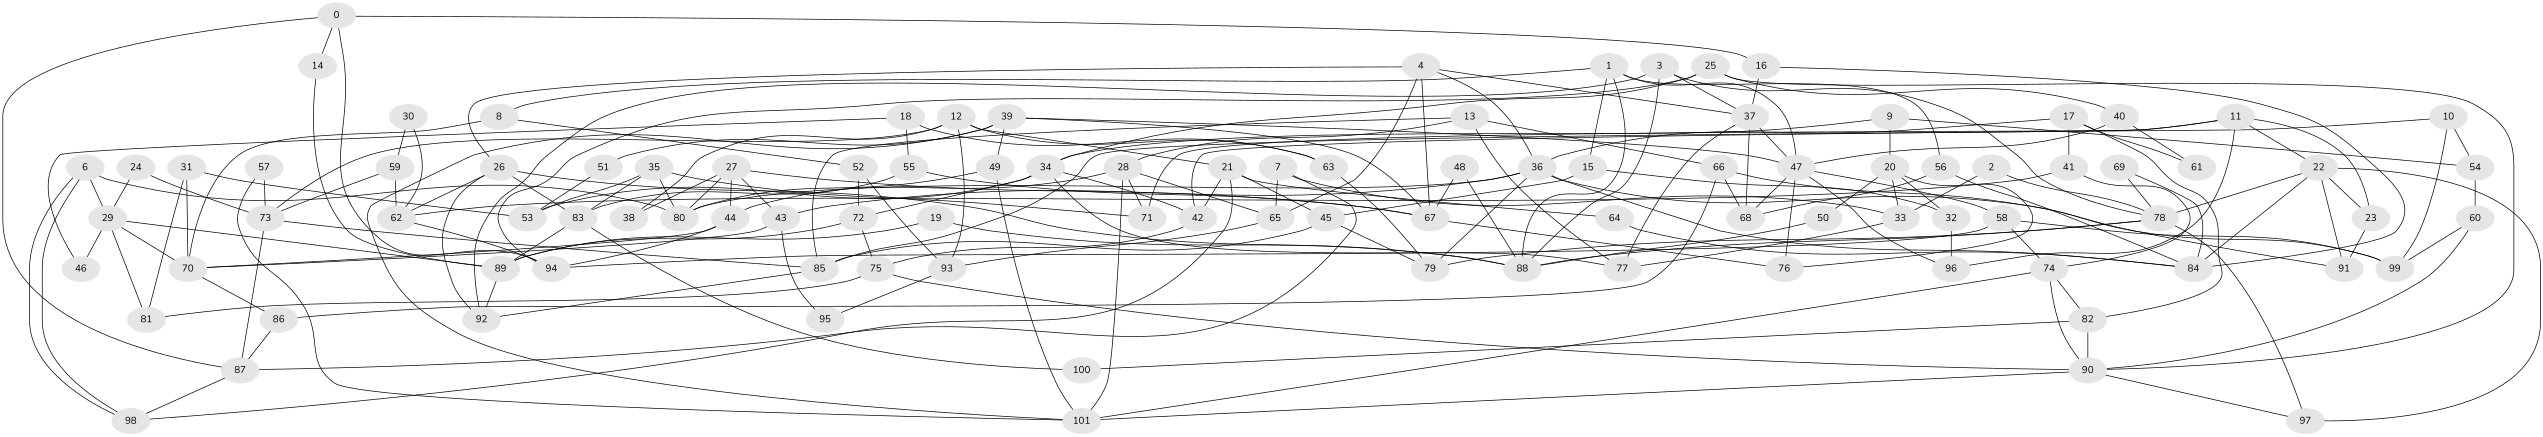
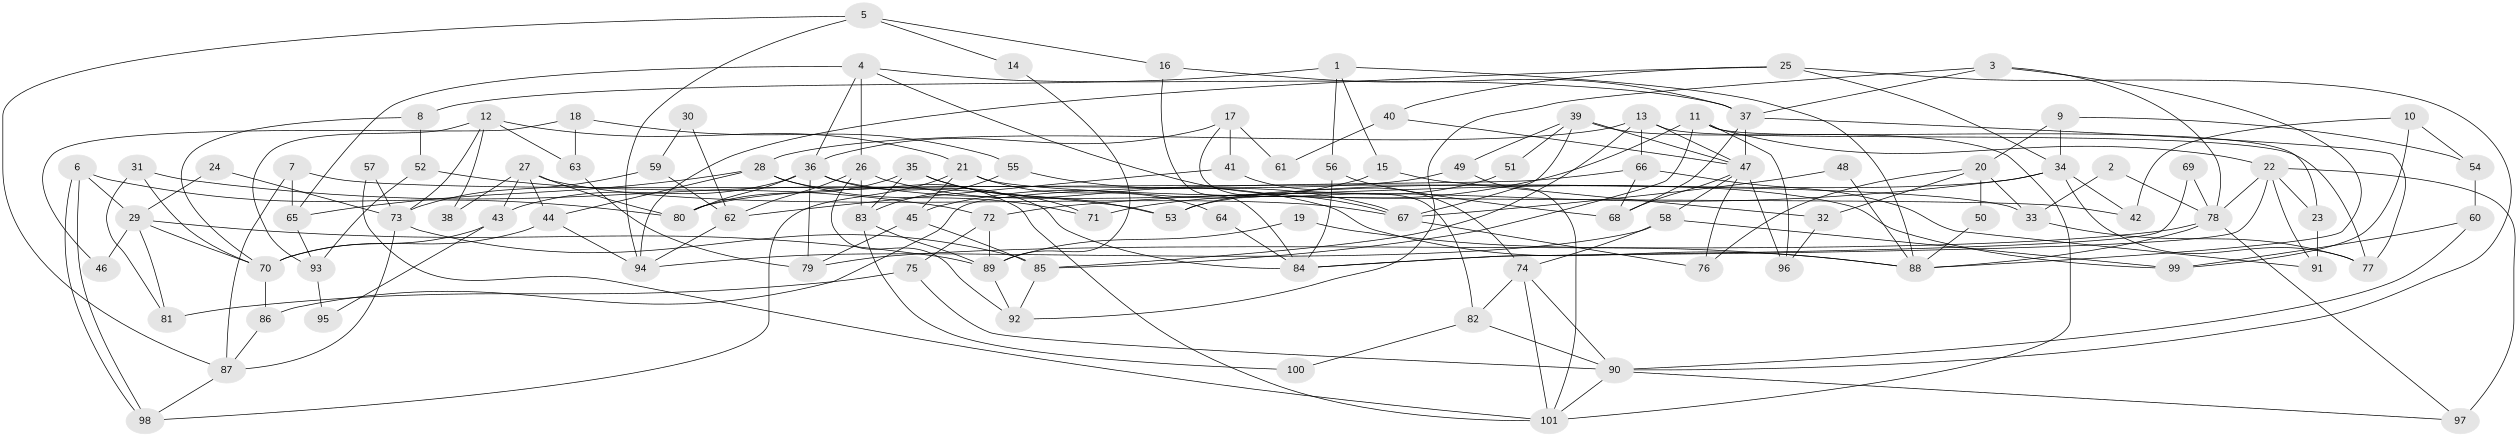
node "0": label "0" -> "5"
edge "1" -- "47": now "13" -- "47"
edge "42" -- "75": removed
